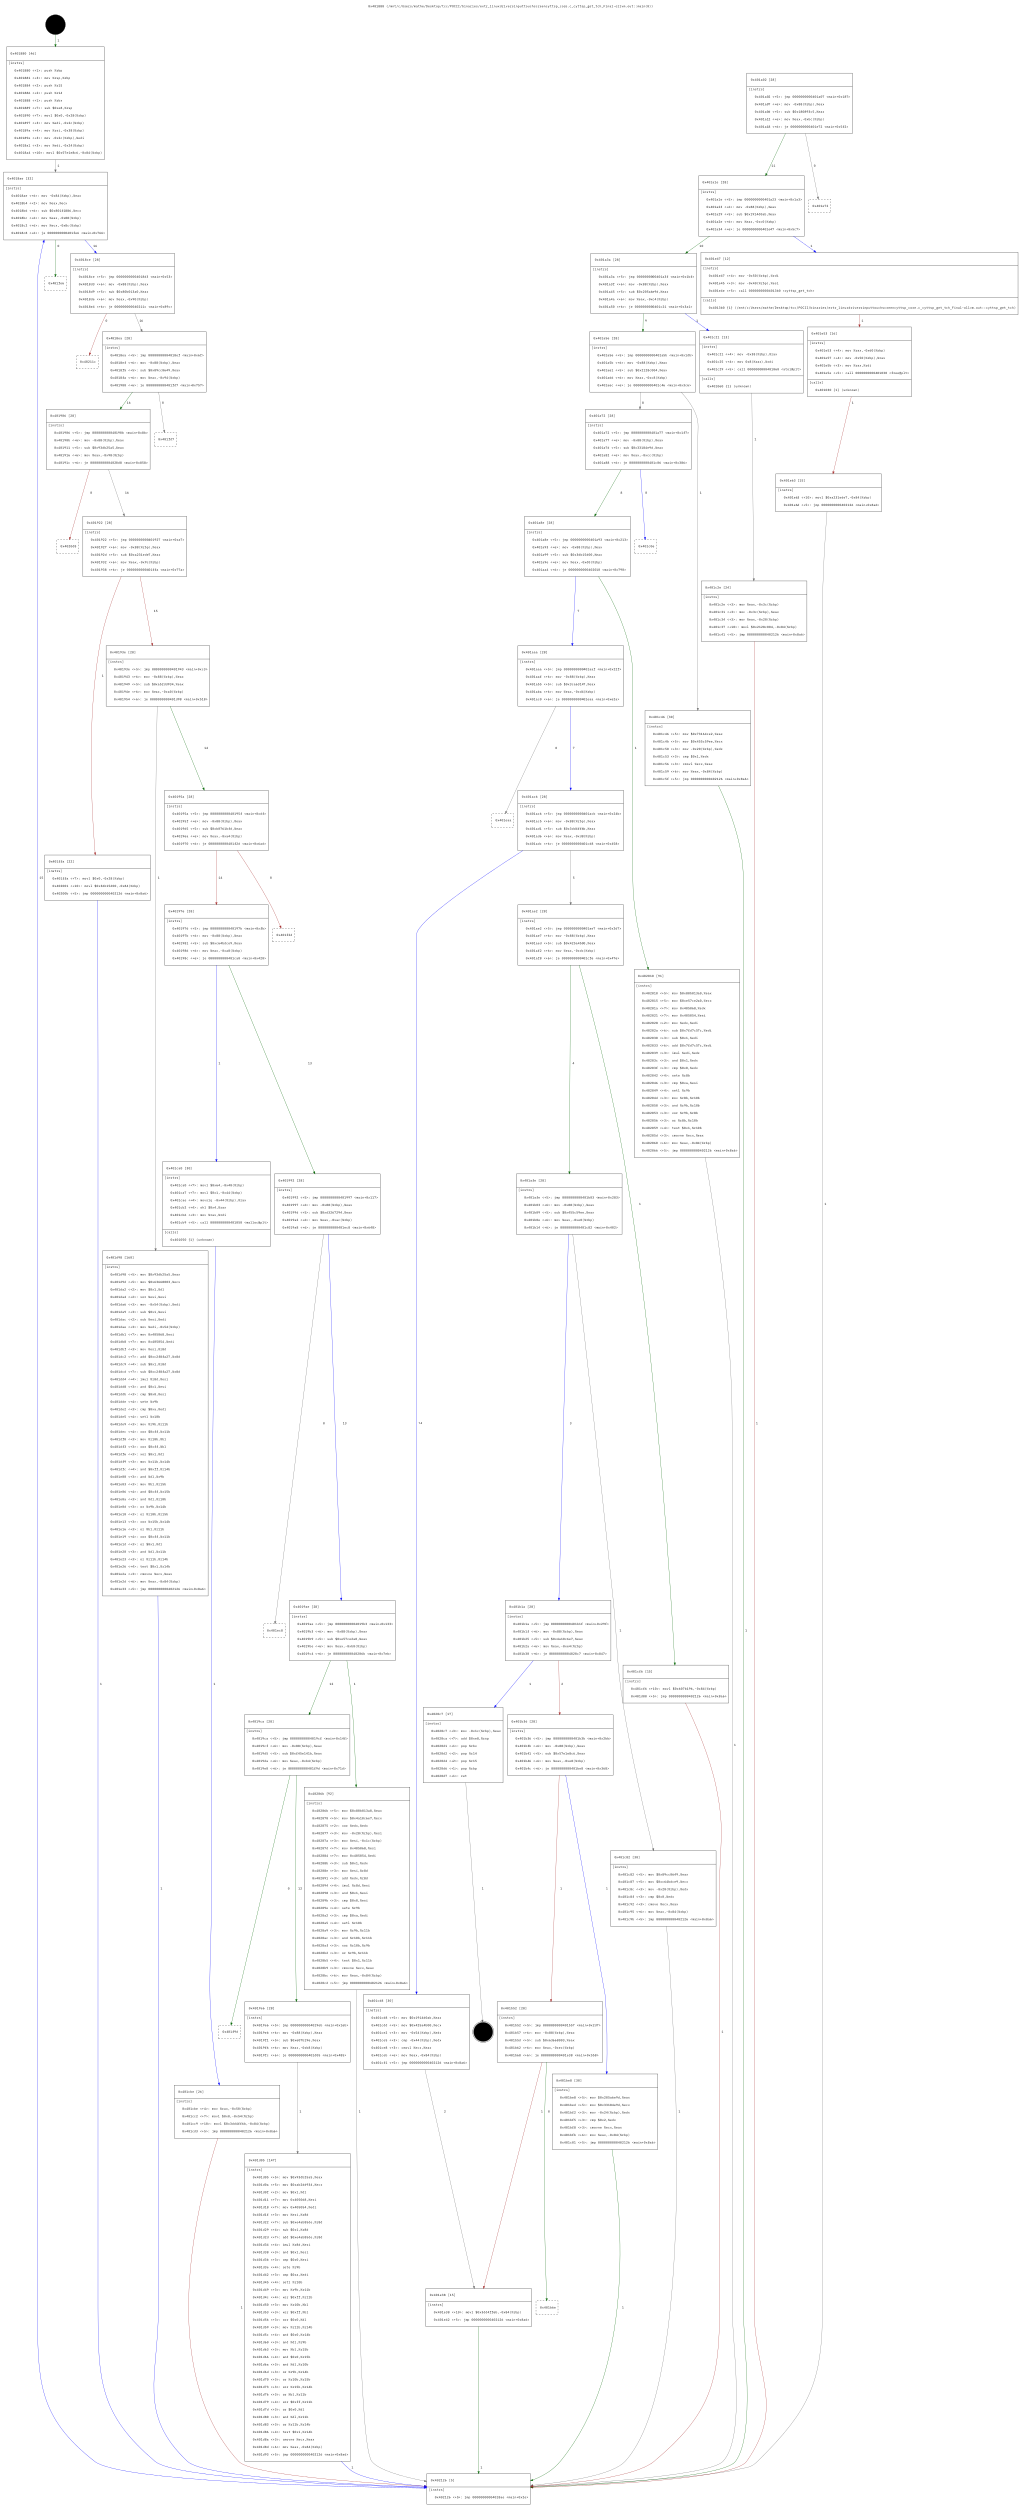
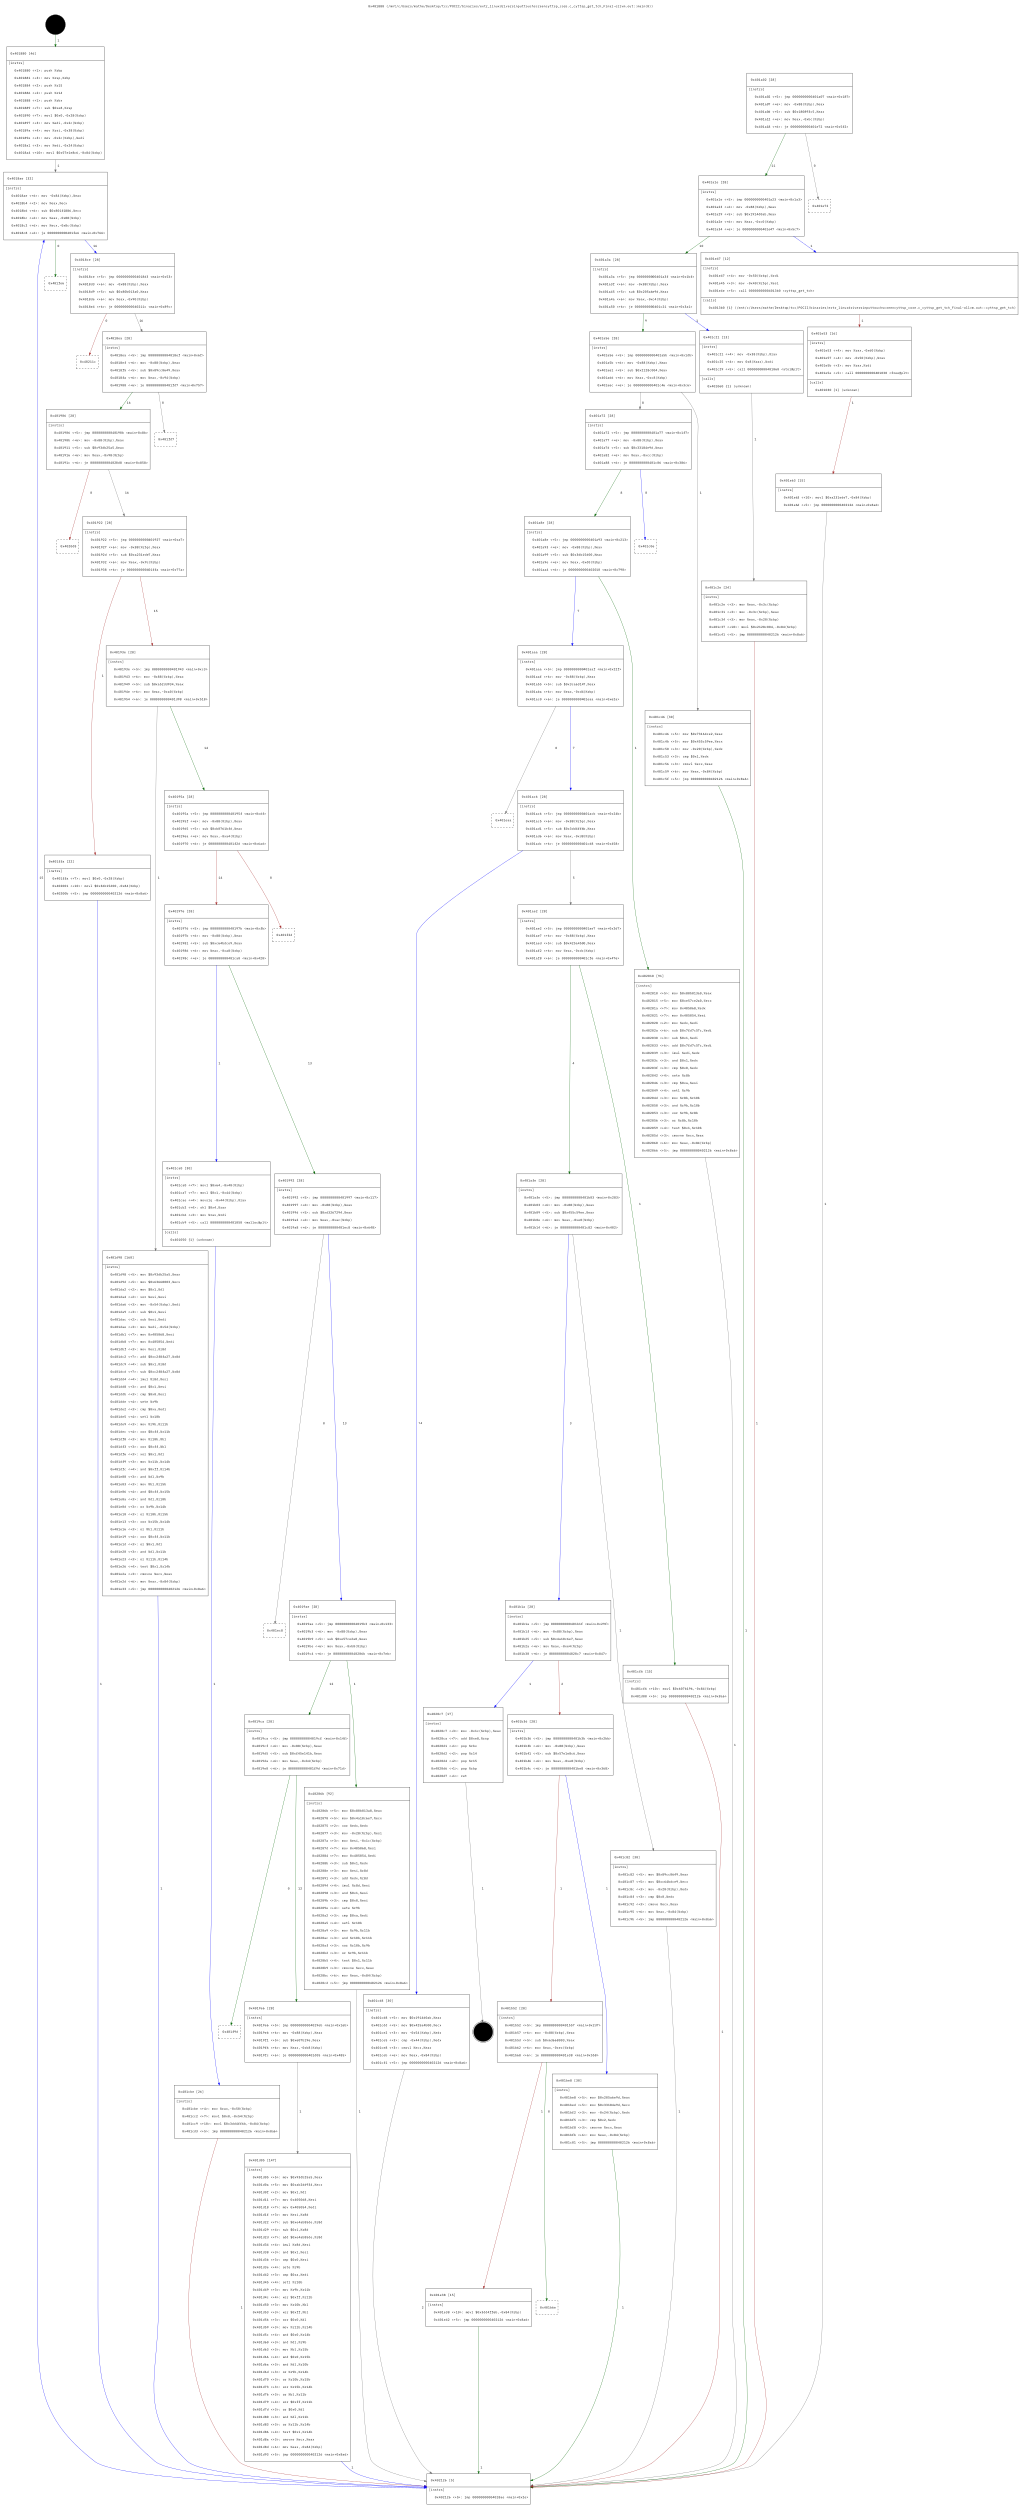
edge "0x401cd8 [30]" -> "0x401e38 [15]": now "0x401cd8 [30]" -> "0x402126 [5]"
